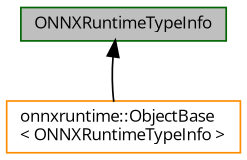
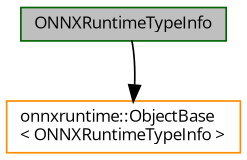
edge "onnxruntime::ObjectBase < ONNXRuntimeTypeInfo >" -> "ONNXRuntimeTypeInfo": reversed
